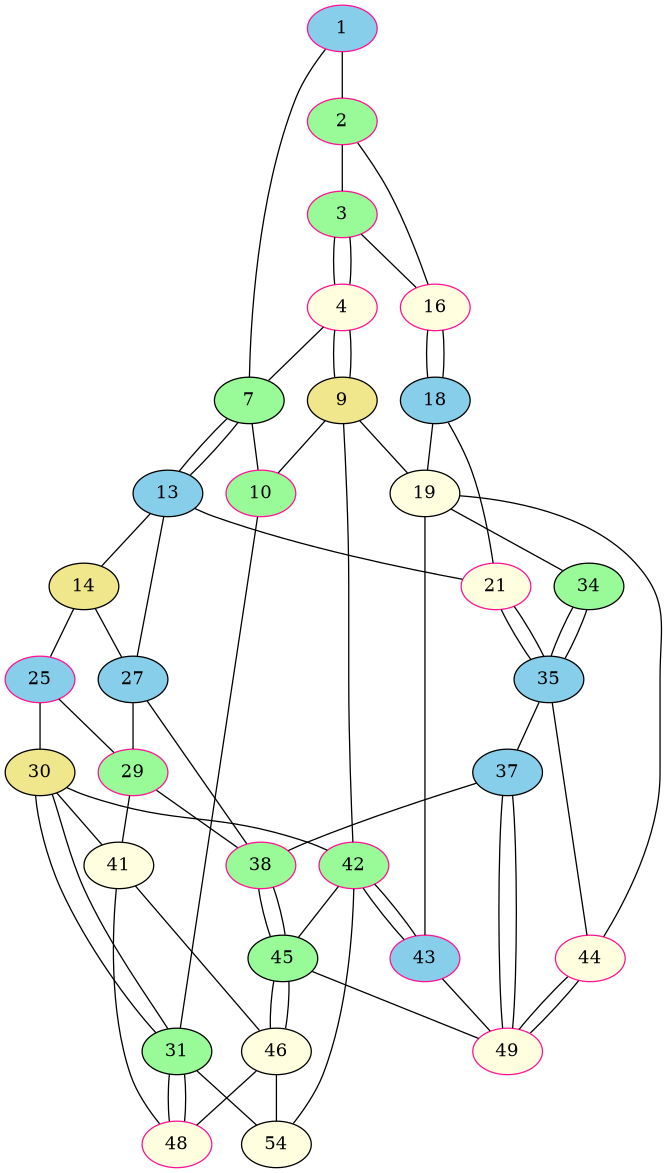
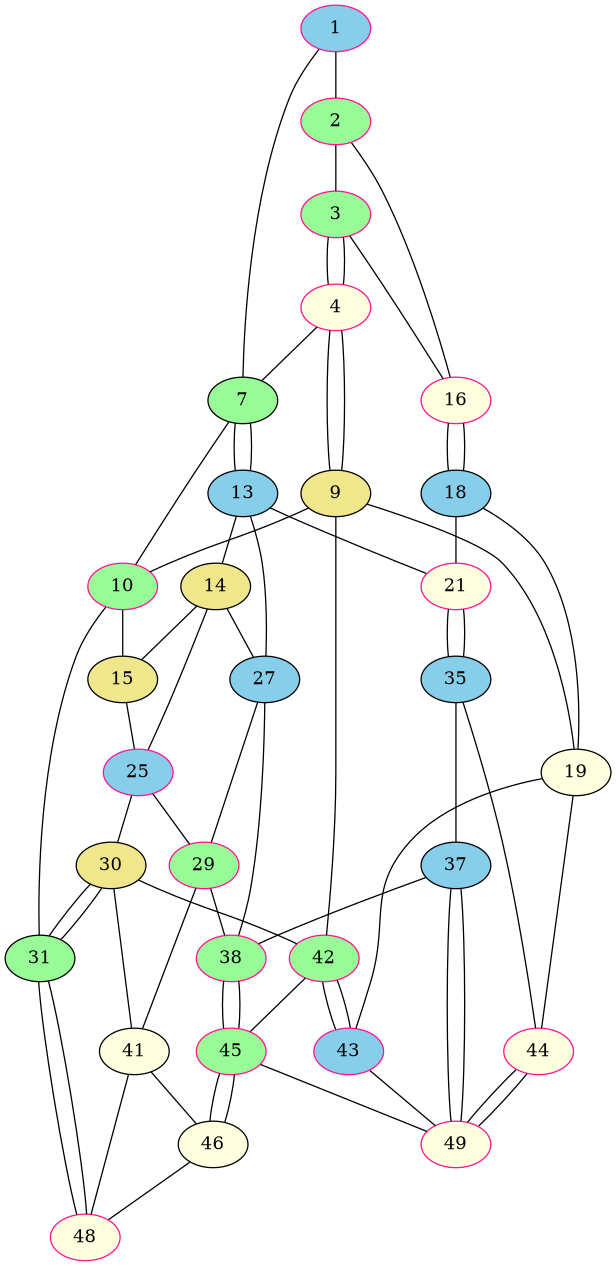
node "34": removed
node "15": added
node "45": color black -> deeppink
node "54": removed
